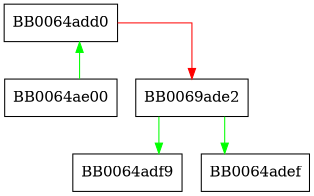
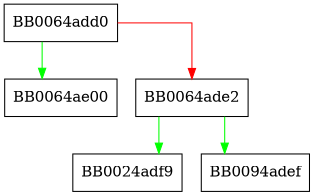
edge "BB0064ae00" -> "BB0064add0": reversed
node "BB0069ade2": label "BB0069ade2" -> "BB0064ade2"
node "BB0064adf9": label "BB0064adf9" -> "BB0024adf9"
node "BB0064adef": label "BB0064adef" -> "BB0094adef"
